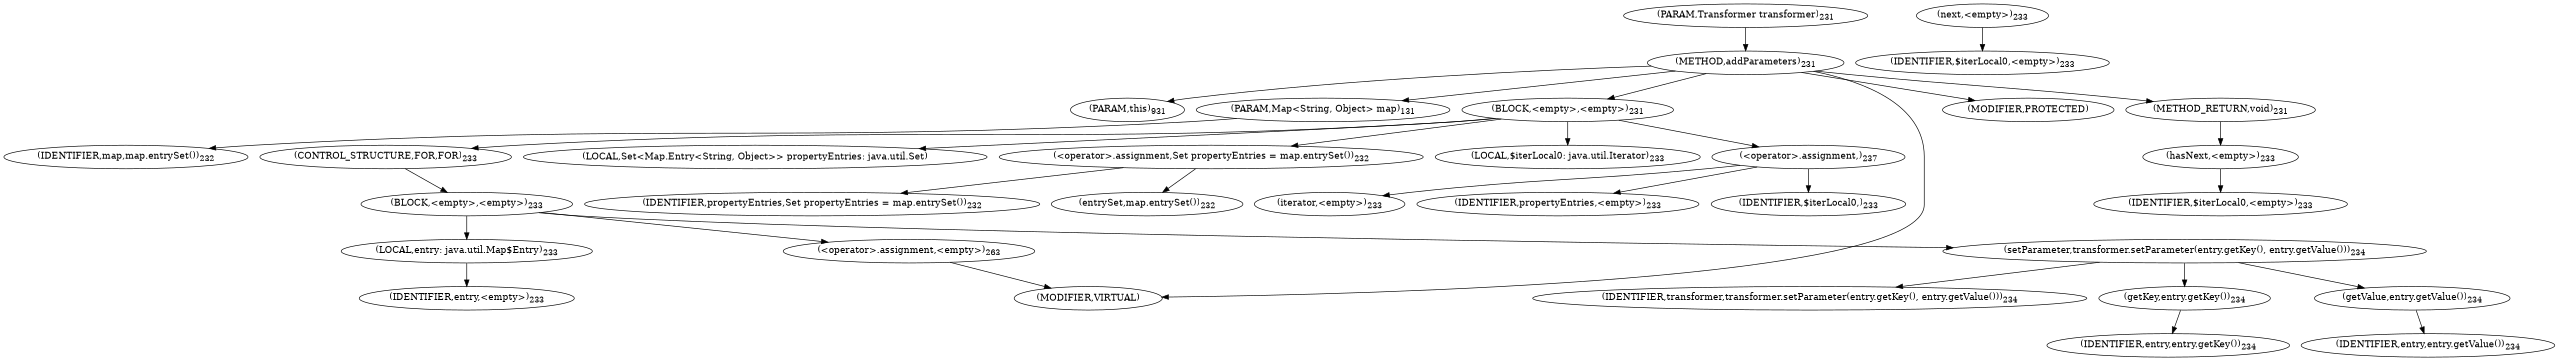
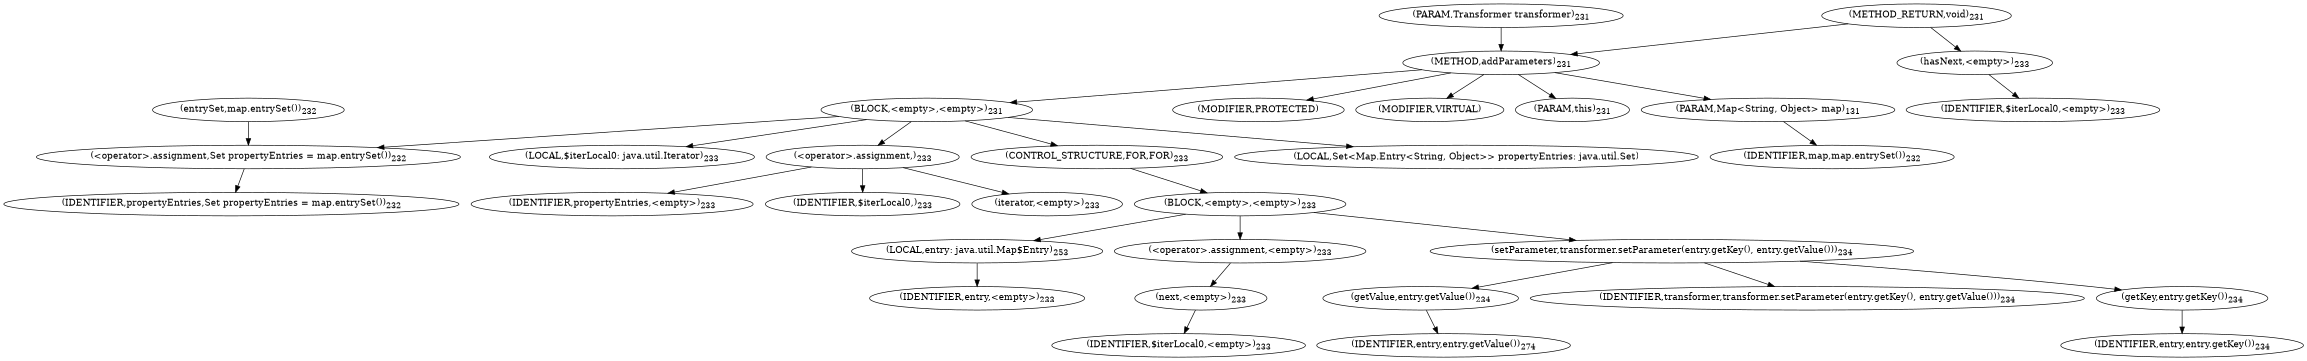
edge "(METHOD,addParameters)" -> "(METHOD_RETURN,void)": reversed
node "(PARAM,this)": text "931" -> "231"
node "(<operator>.assignment,)": text "237" -> "233"
edge "(<operator>.assignment,Set propertyEntries = map.entrySet())" -> "(entrySet,map.entrySet())": reversed
node "(LOCAL,entry: java.util.Map$Entry)": text "233" -> "253"
node "(<operator>.assignment,<empty>)": text "263" -> "233"
edge "(<operator>.assignment,<empty>)" -> "(MODIFIER,VIRTUAL)": now "(<operator>.assignment,<empty>)" -> "(next,<empty>)"
node "(IDENTIFIER,entry,entry.getValue())": text "234" -> "274"
